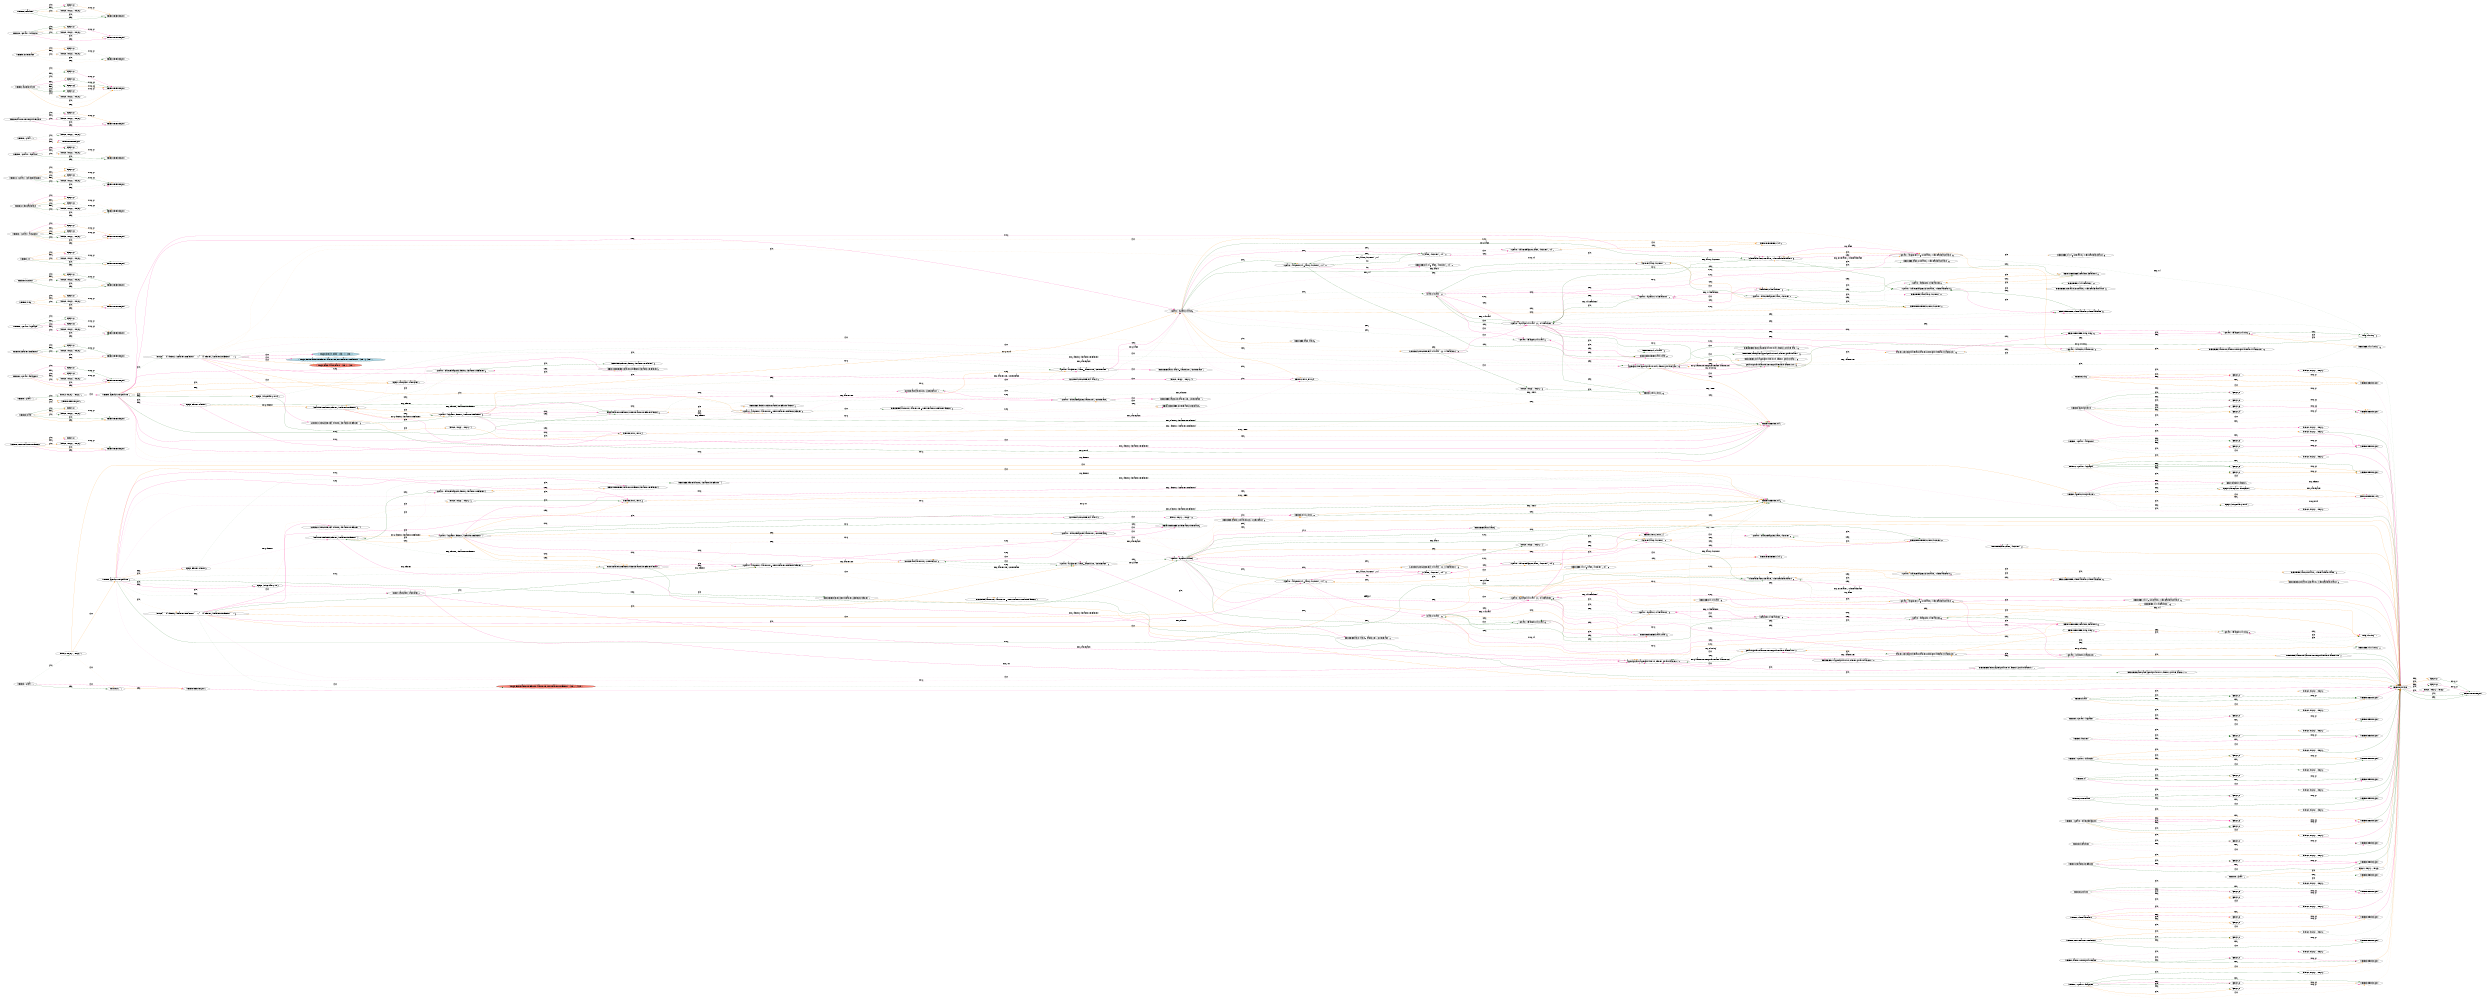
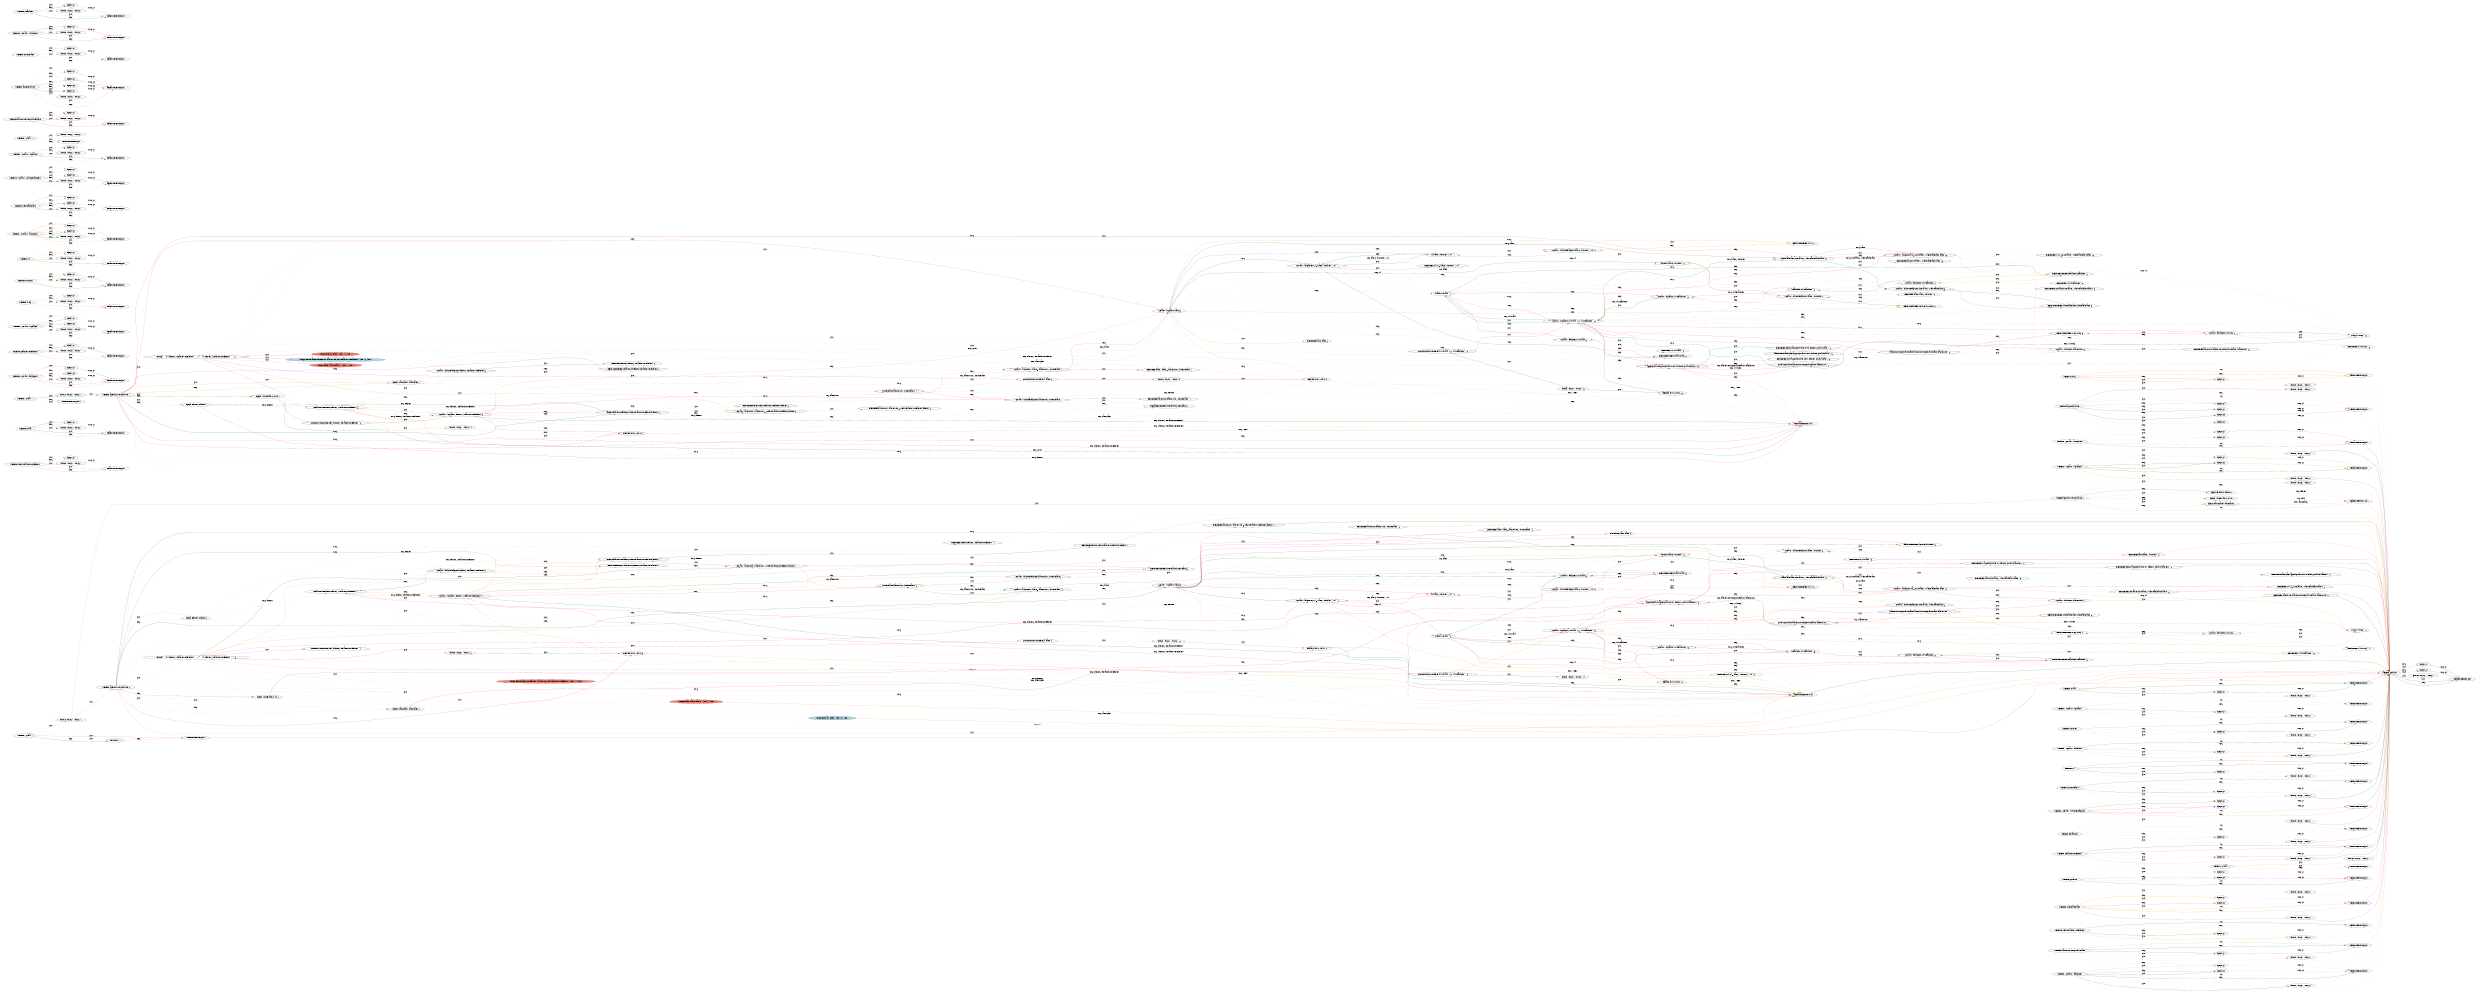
node "<(LOCAL,KURL url: KURL)<SUB>11</SUB>>": fillcolor lightblue -> salmon
node "<(LOCAL,Frame* frame: Frame*)<SUB>8</SUB>>": added
node "<(LOCAL,KURL url: KURL)<SUB>12</SUB>>": added
